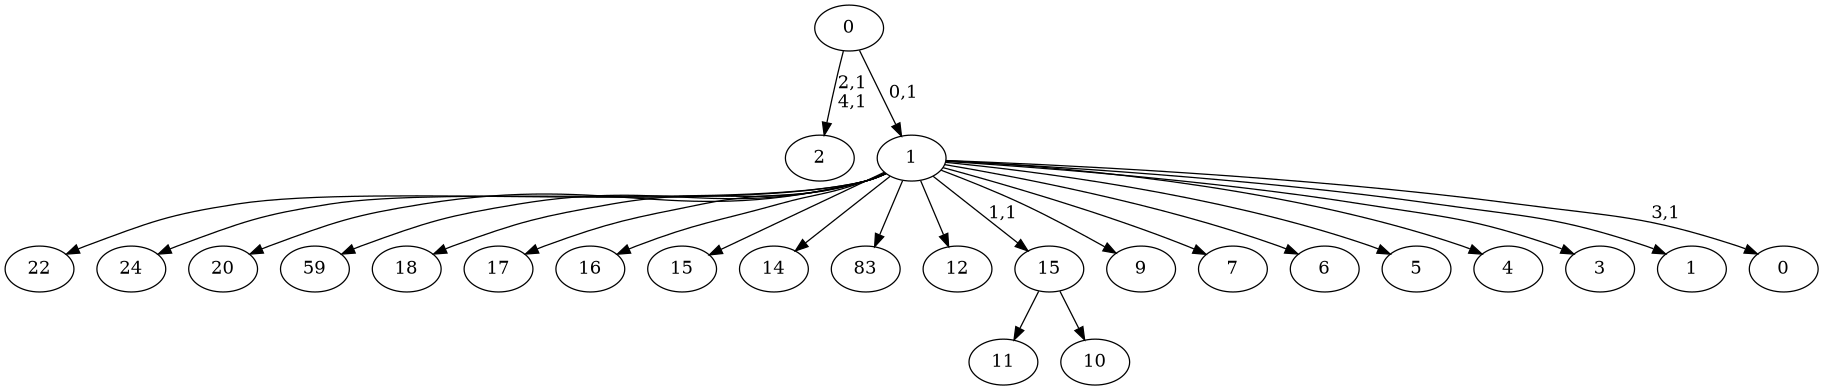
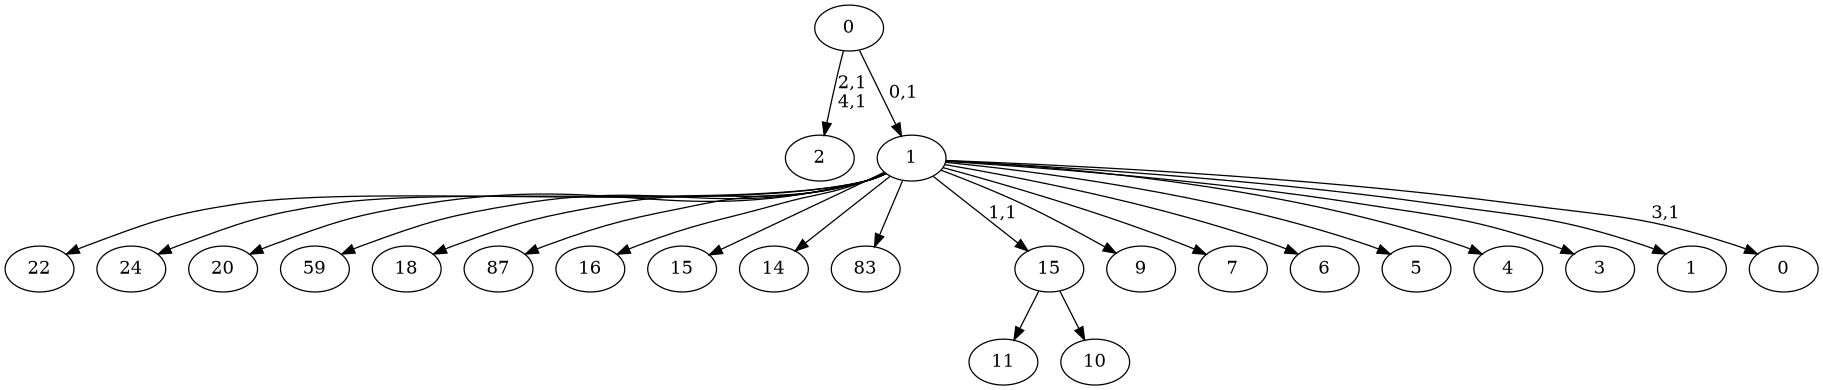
node "17": label "17" -> "87"
node "12": removed
